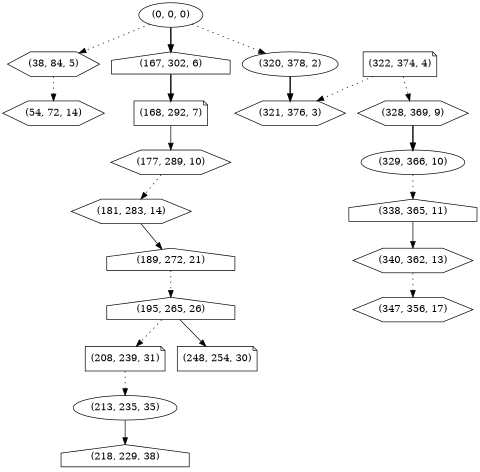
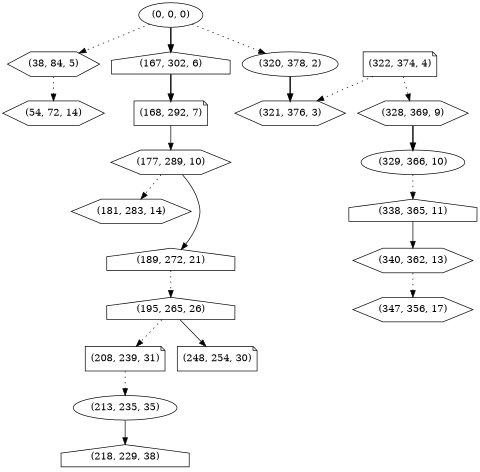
edge "(181, 283, 14)" -> "(189, 272, 21)": now "(177, 289, 10)" -> "(189, 272, 21)"
